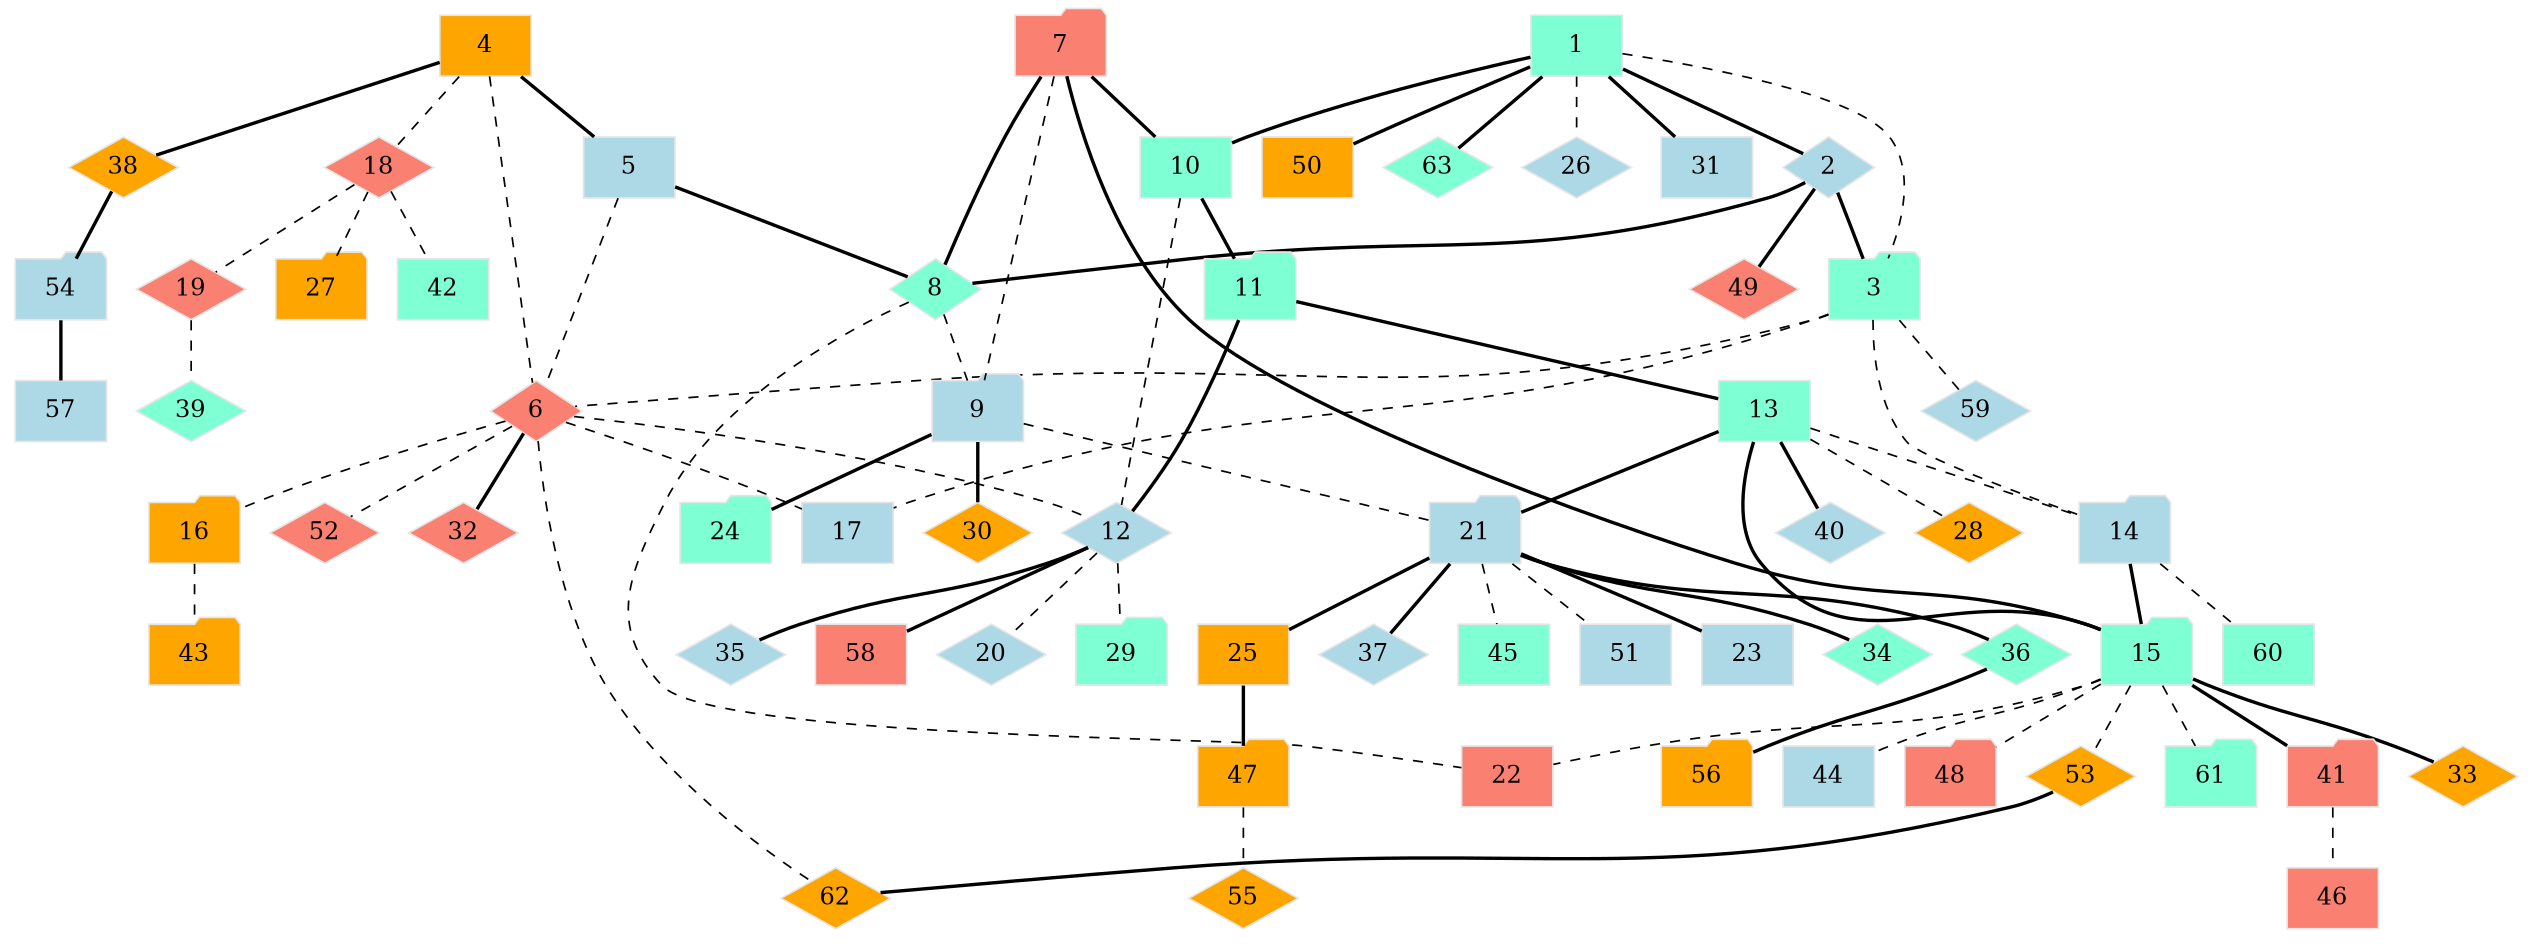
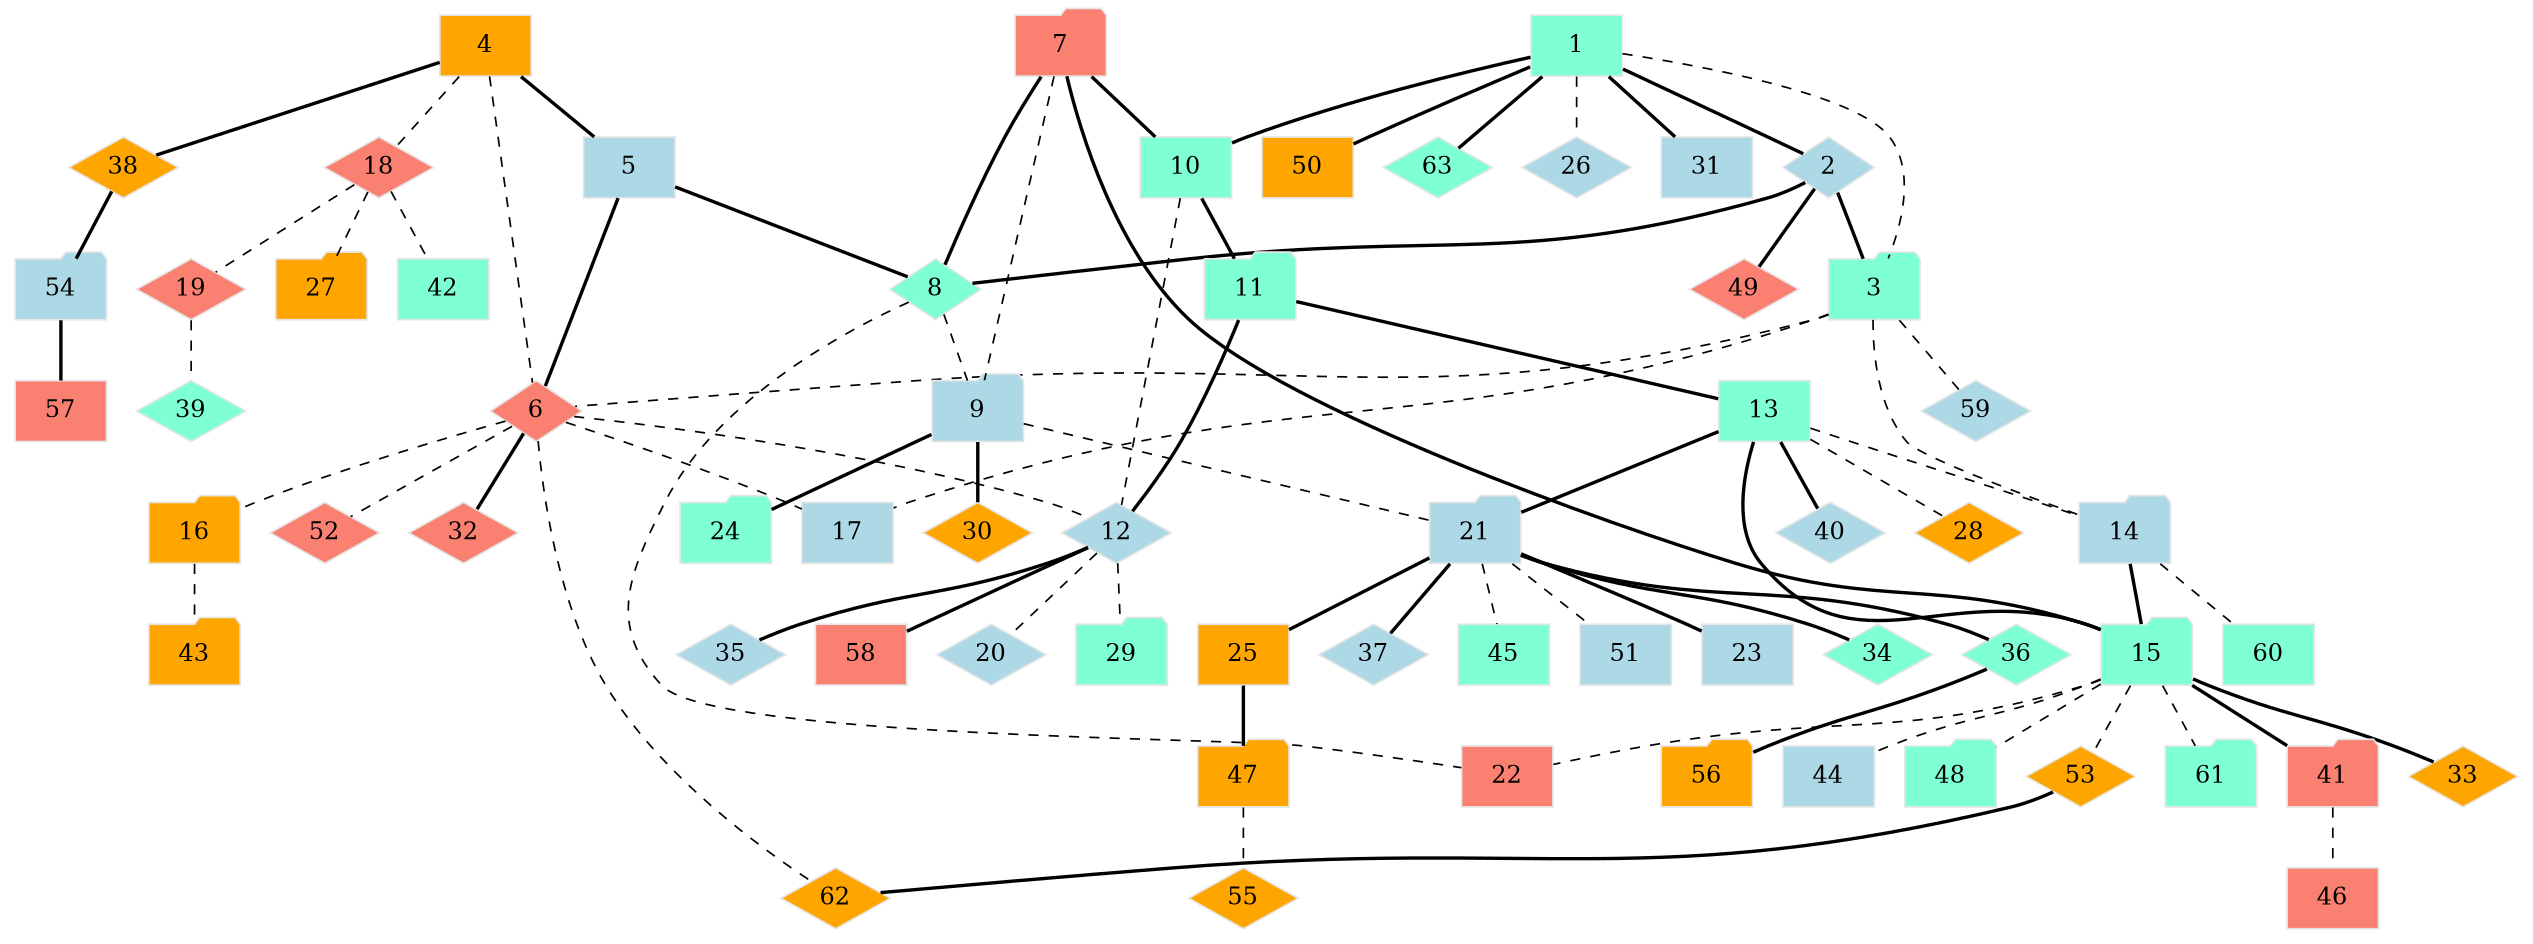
edge "5" -- "6": style dashed -> bold
node "57": fillcolor lightblue -> salmon
node "48": fillcolor salmon -> aquamarine
